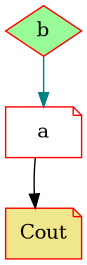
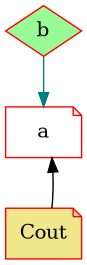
edge "a" -> "Cout": reversed
